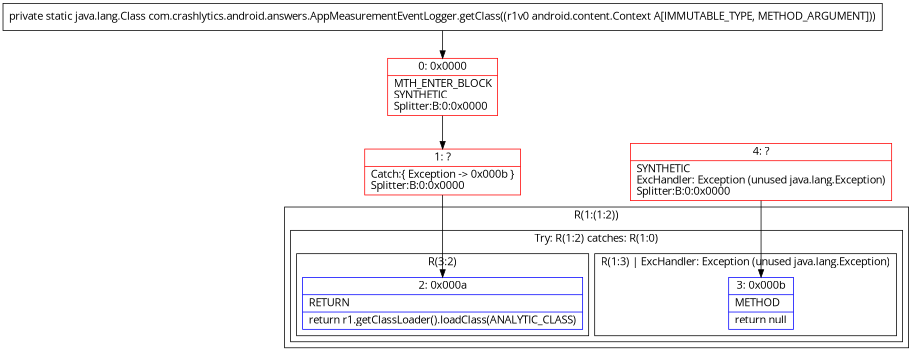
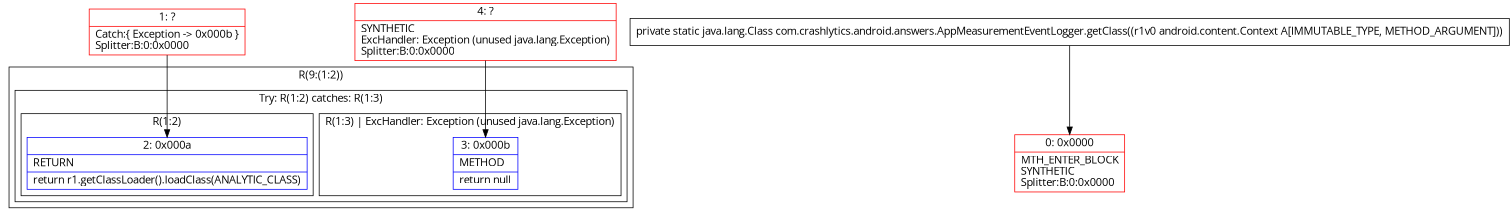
edge "0: 0x0000" -> "1: ?": removed
cluster "R(1:(1:2))": label "R(1:(1:2))" -> "R(9:(1:2))"
cluster "Try: R(1:2) catches: R(1:0)": label "Try: R(1:2) catches: R(1:0)" -> "Try: R(1:2) catches: R(1:3)"
cluster "R(3:2)": label "R(3:2)" -> "R(1:2)"
